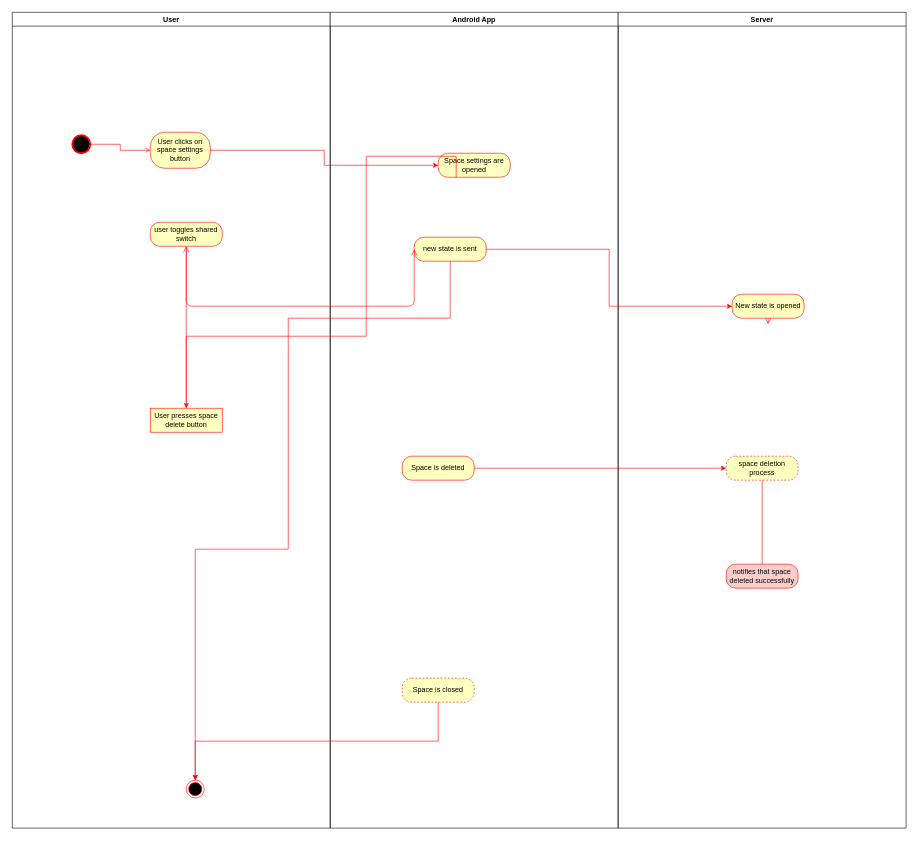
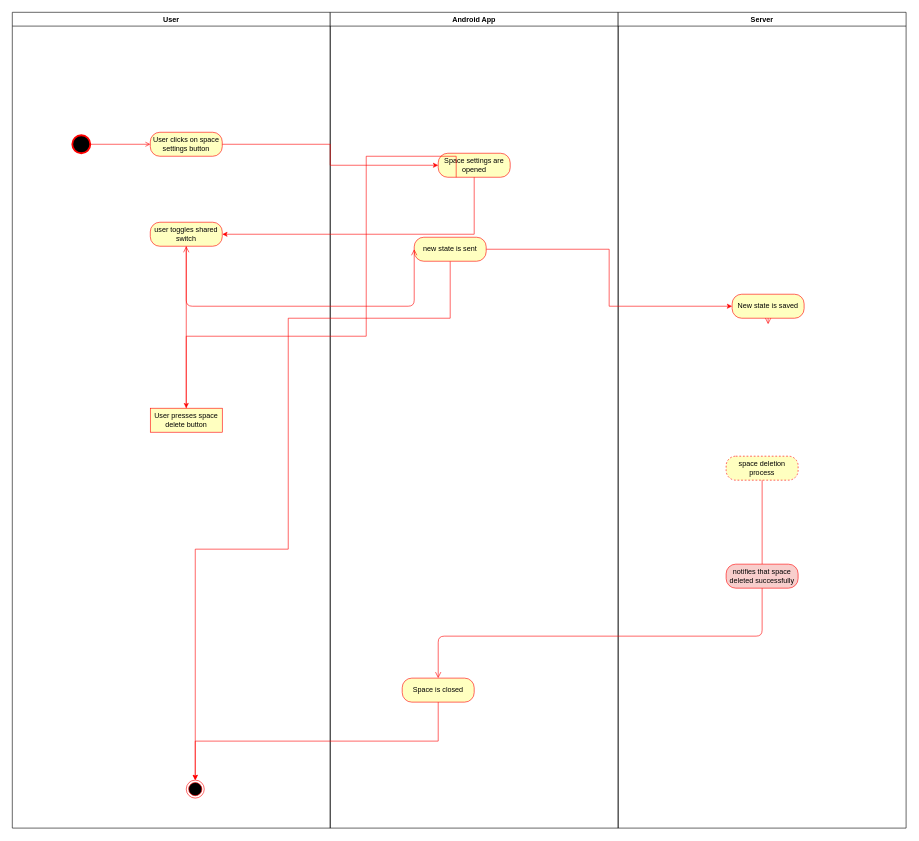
node "User clicks on space settings button": size 60x36 -> 72x24
edge "Space settings are opened" -> "user toggles shared switch": added
node "New state is opened": label "New state is opened" -> "New state is saved"
node "Space is deleted": removed
edge "Space is deleted" -> "space deletion process": removed
edge "notifies that space deleted successfully" -> "Space is closed": added
node "Space is closed": style dashed -> solid
